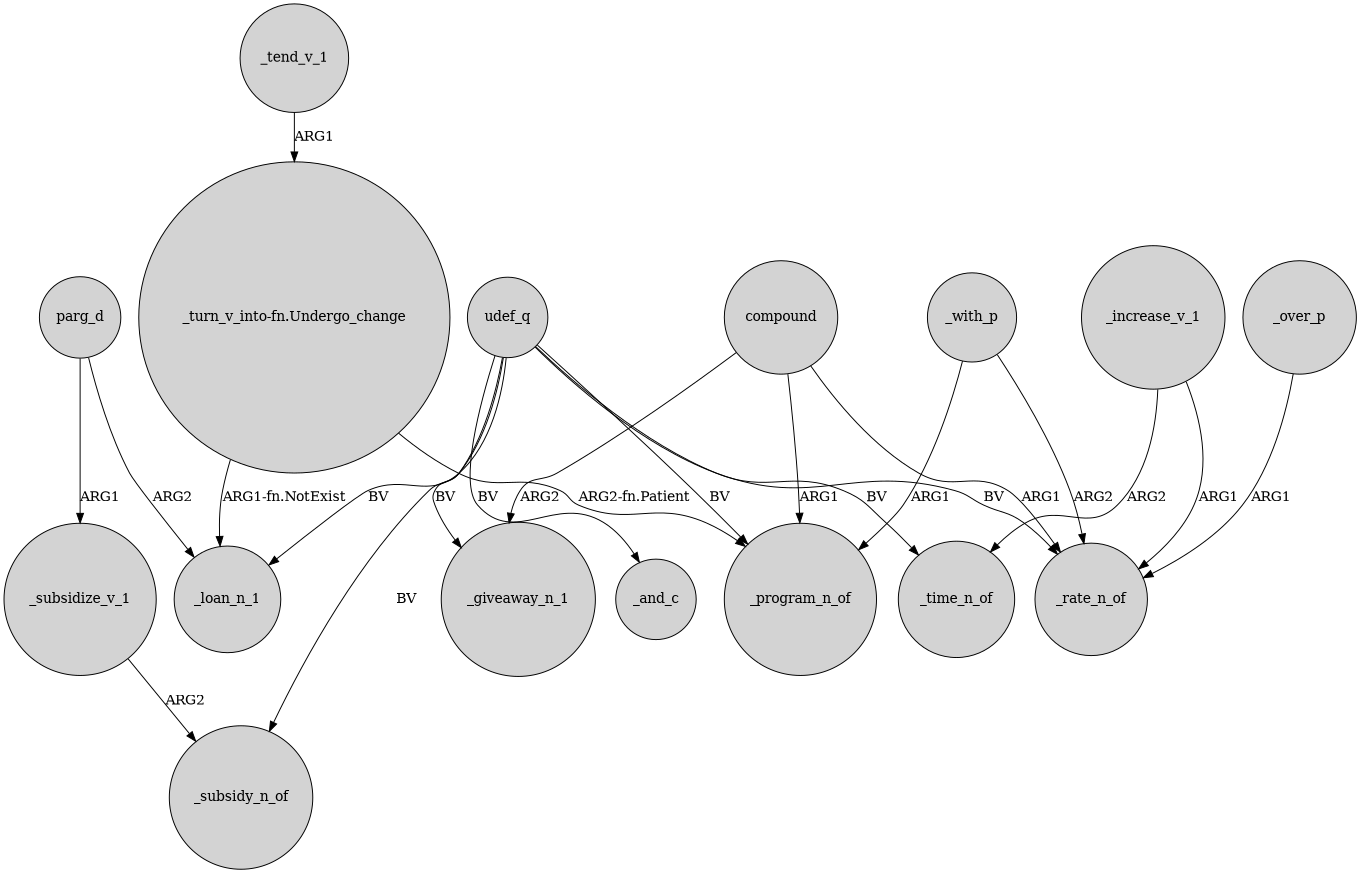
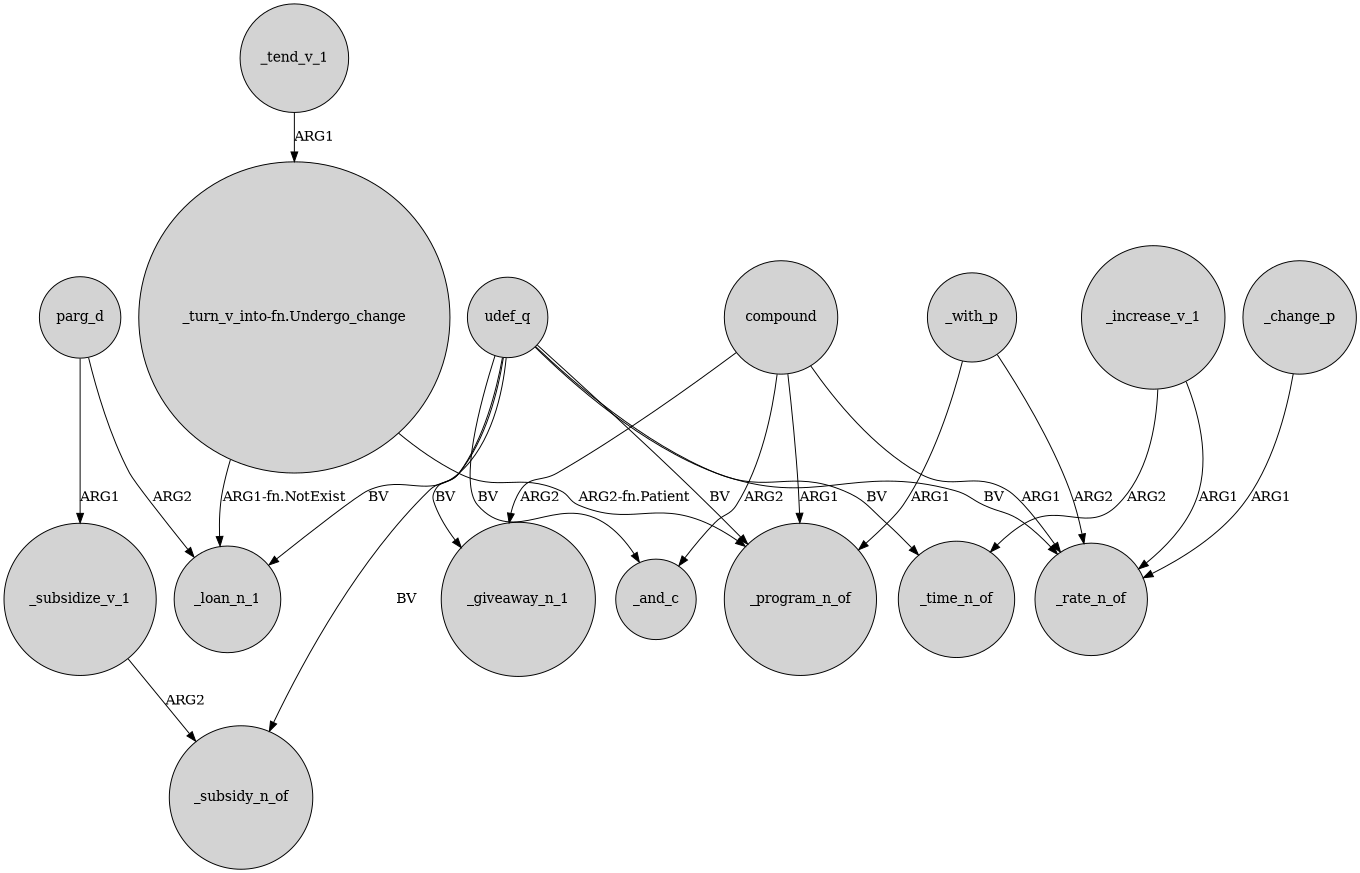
node "_over_p": label "_over_p" -> "_change_p"
edge "compound" -> "_and_c": added, label "ARG2"
